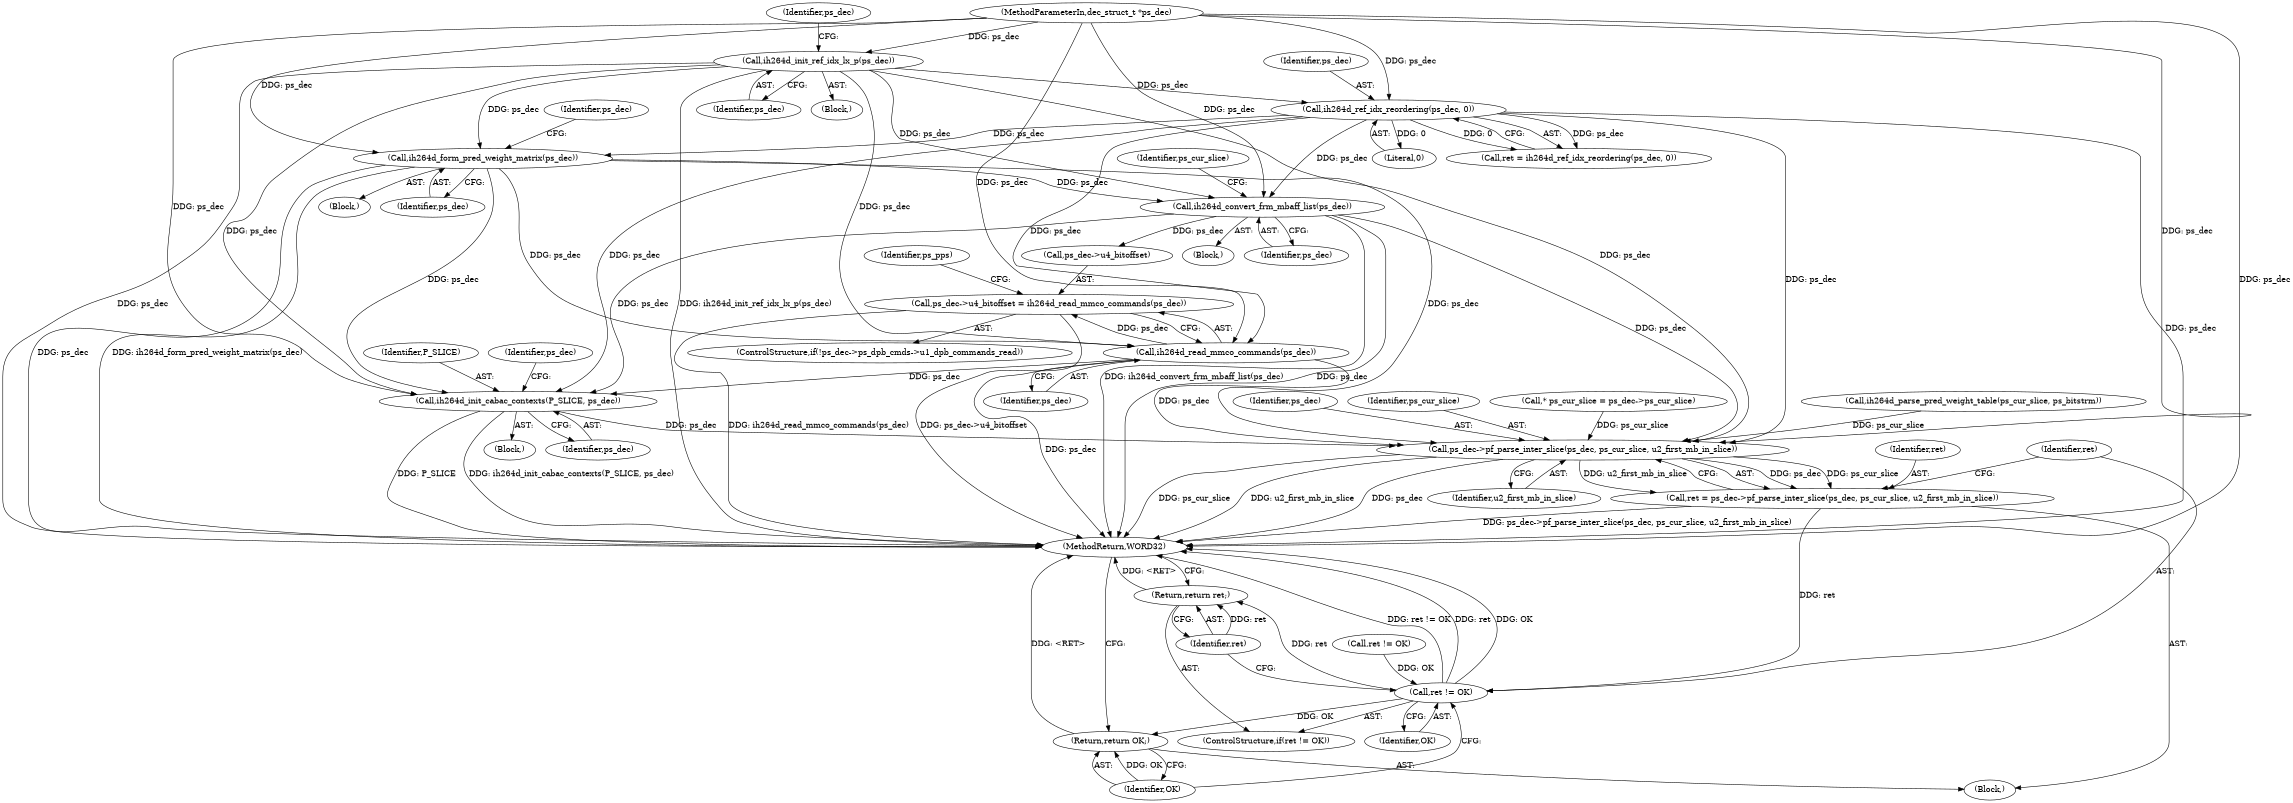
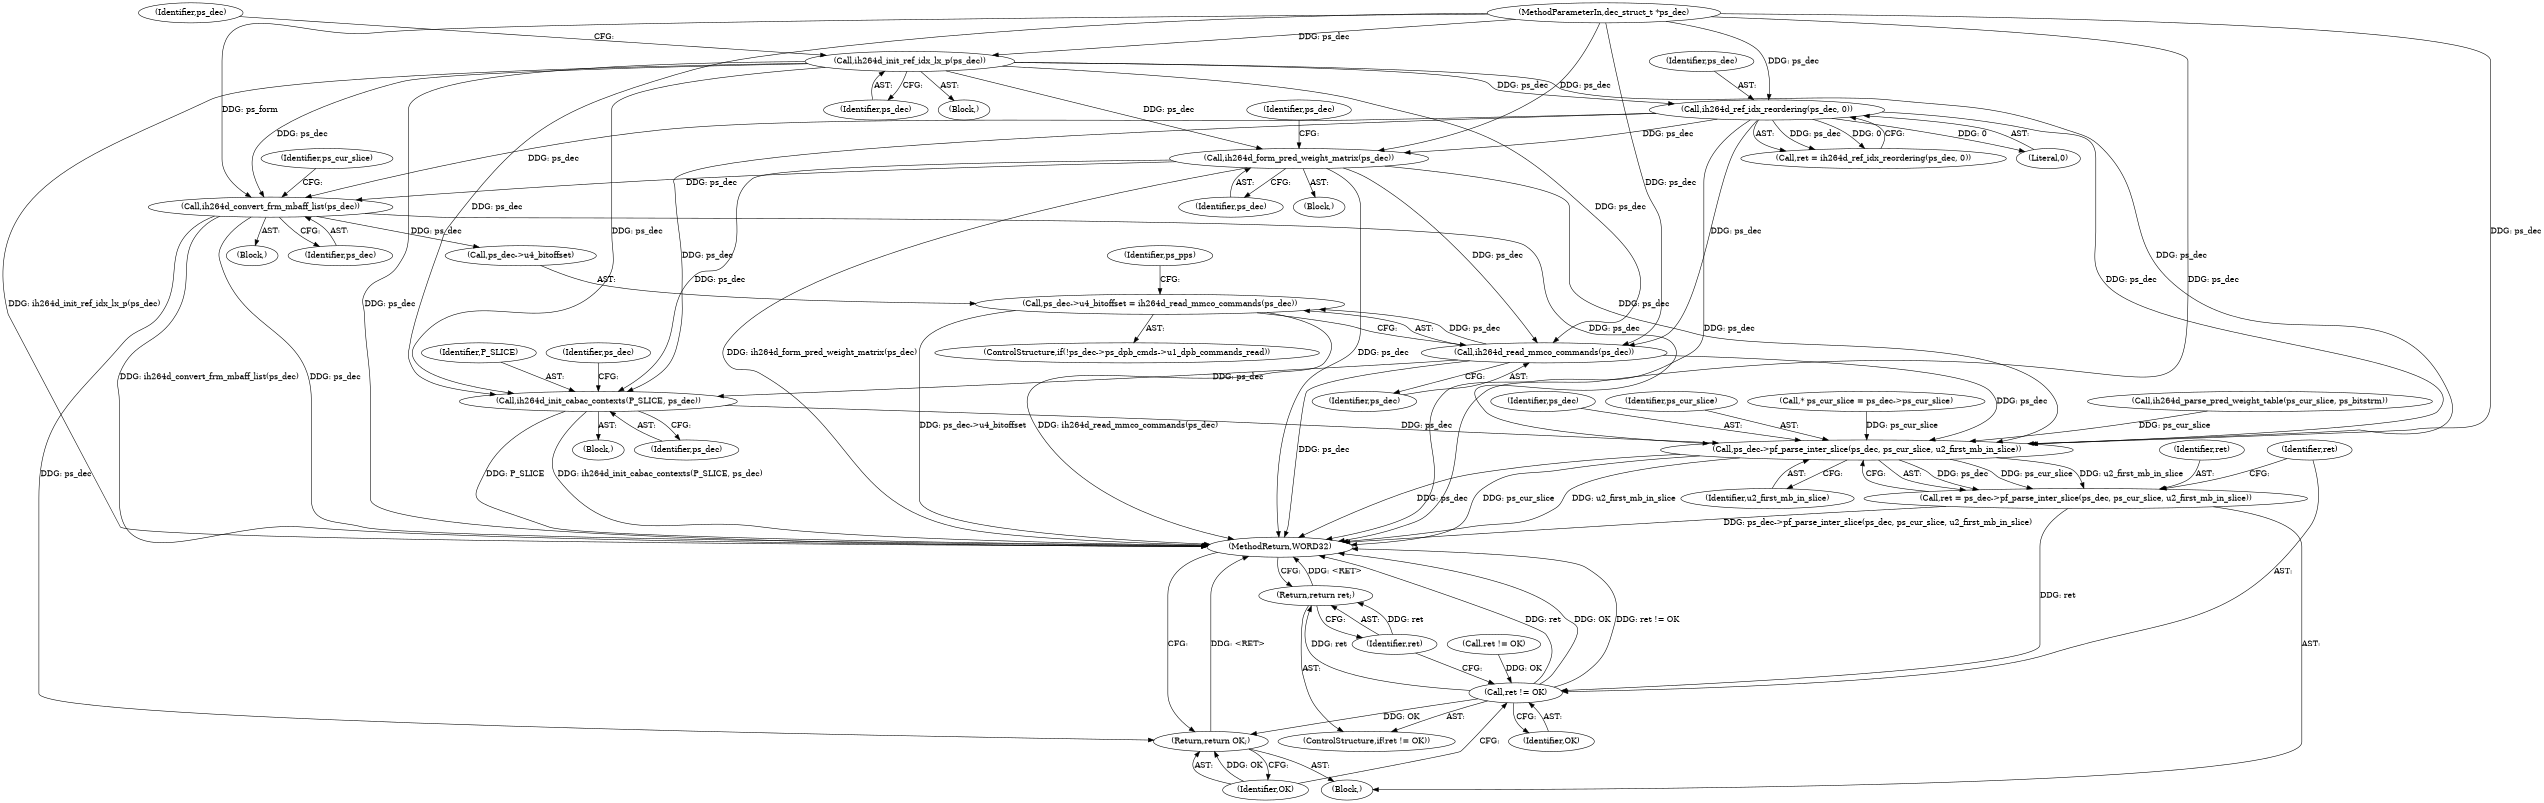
edge "(MethodParameterIn,dec_struct_t *ps_dec)" -> "(Call,ih264d_convert_frm_mbaff_list(ps_dec))": label "DDG: ps_dec" -> "DDG: ps_form"
edge "(Call,ih264d_convert_frm_mbaff_list(ps_dec))" -> "(Call,ih264d_init_cabac_contexts(P_SLICE, ps_dec))": now "(Call,ih264d_convert_frm_mbaff_list(ps_dec))" -> "(Return,return OK;)"
